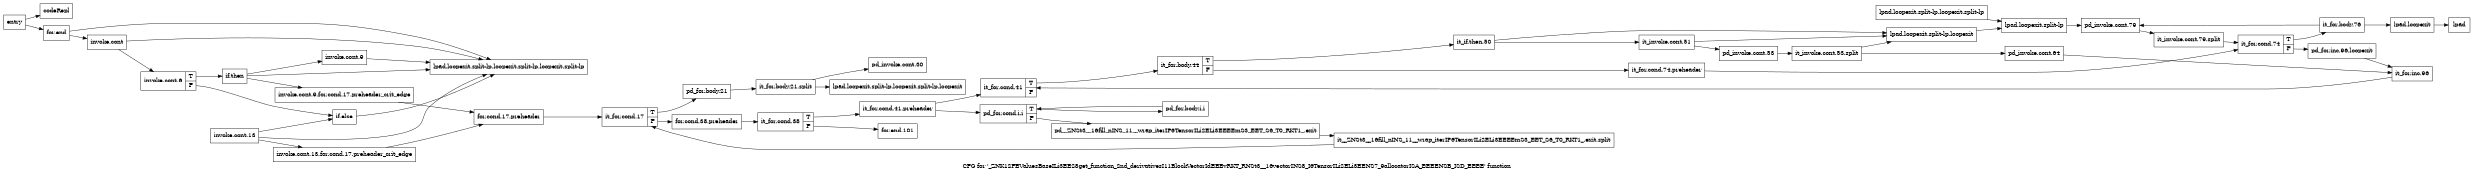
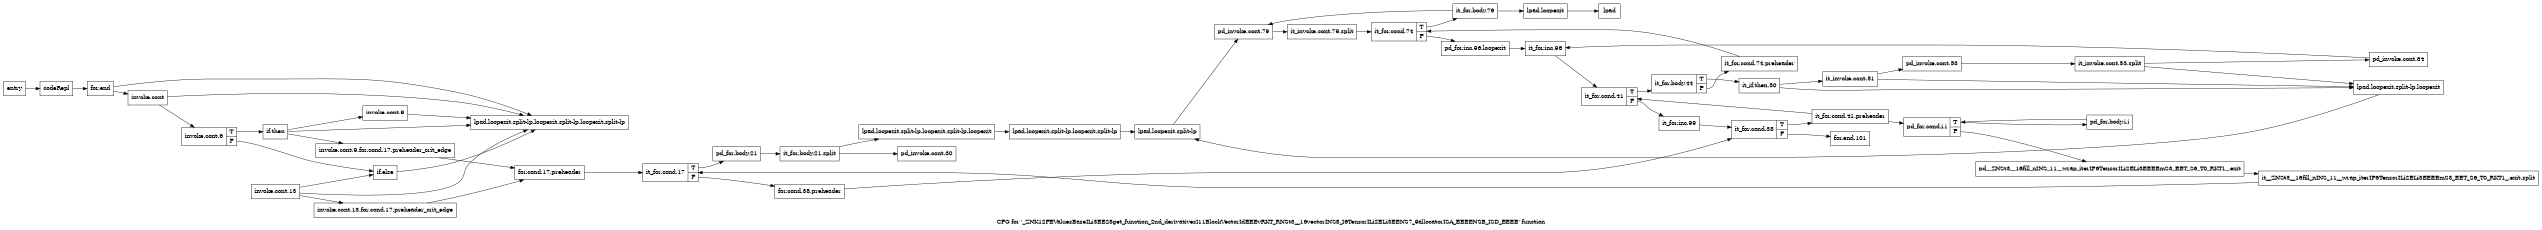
edge "entry" -> "for.end": now "codeRepl" -> "for.end"
node "it_for.inc.99": added
edge "lpad.loopexit.split-lp.loopexit.split-lp.loopexit" -> "lpad.loopexit.split-lp.loopexit.split-lp": added
